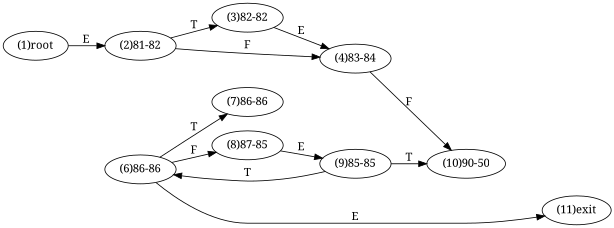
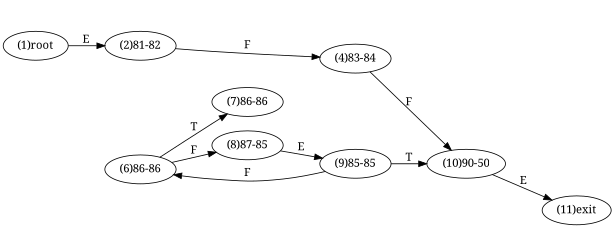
node "(3)82-82": removed
edge "(9)85-85" -> "(6)86-86": label "T" -> "F"
edge "(6)86-86" -> "(11)exit": now "(10)90-50" -> "(11)exit"
